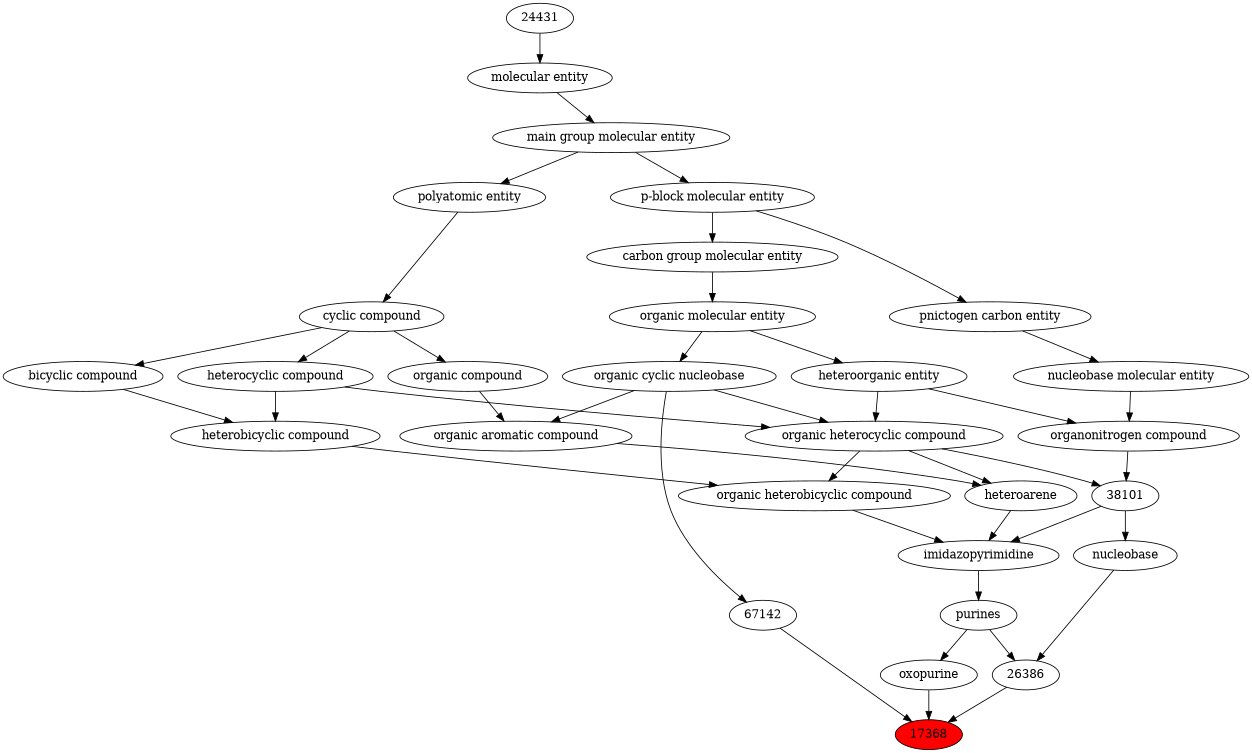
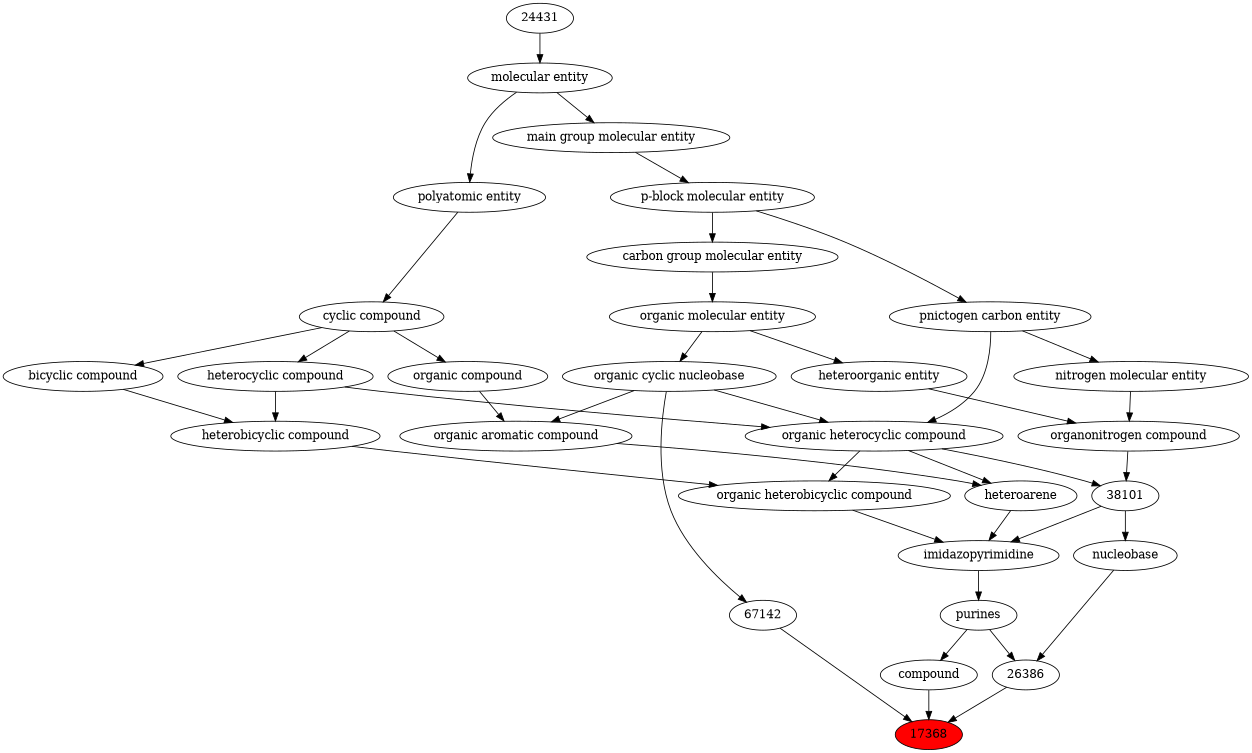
edge "main group molecular entity" -> "polyatomic entity": now "molecular entity" -> "polyatomic entity"
node "nucleobase molecular entity": label "nucleobase molecular entity" -> "nitrogen molecular entity"
edge "heteroorganic entity" -> "organic heterocyclic compound": now "pnictogen carbon entity" -> "organic heterocyclic compound"
node "oxopurine": label "oxopurine" -> "compound"
